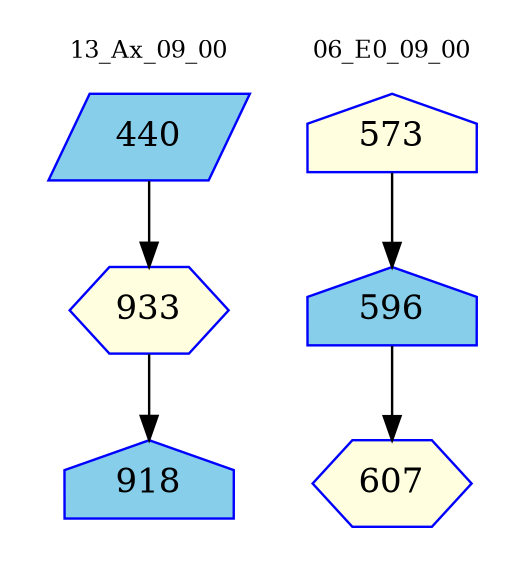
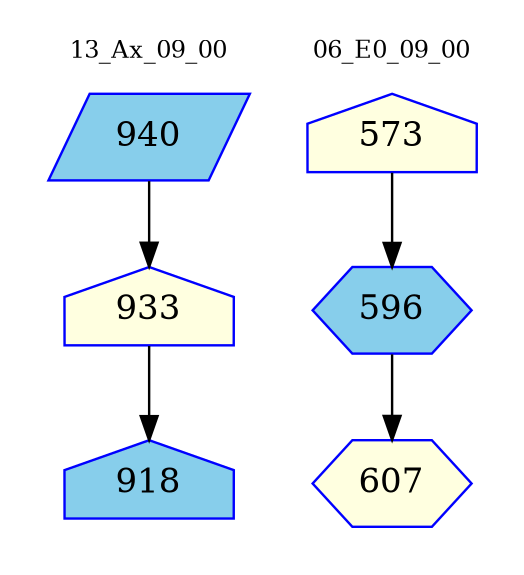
node "440": label "440" -> "940"
node "933": shape hexagon -> house
node "596": shape house -> hexagon
